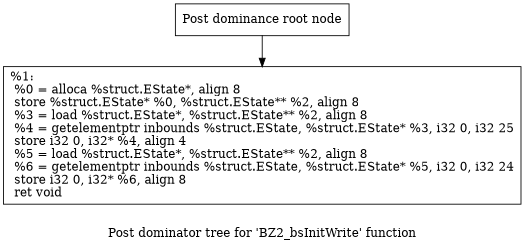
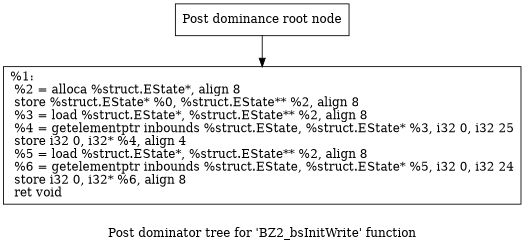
node "%1:": text "%0 = alloca %struct.EState*, align 8" -> "%2 = alloca %struct.EState*, align 8"
